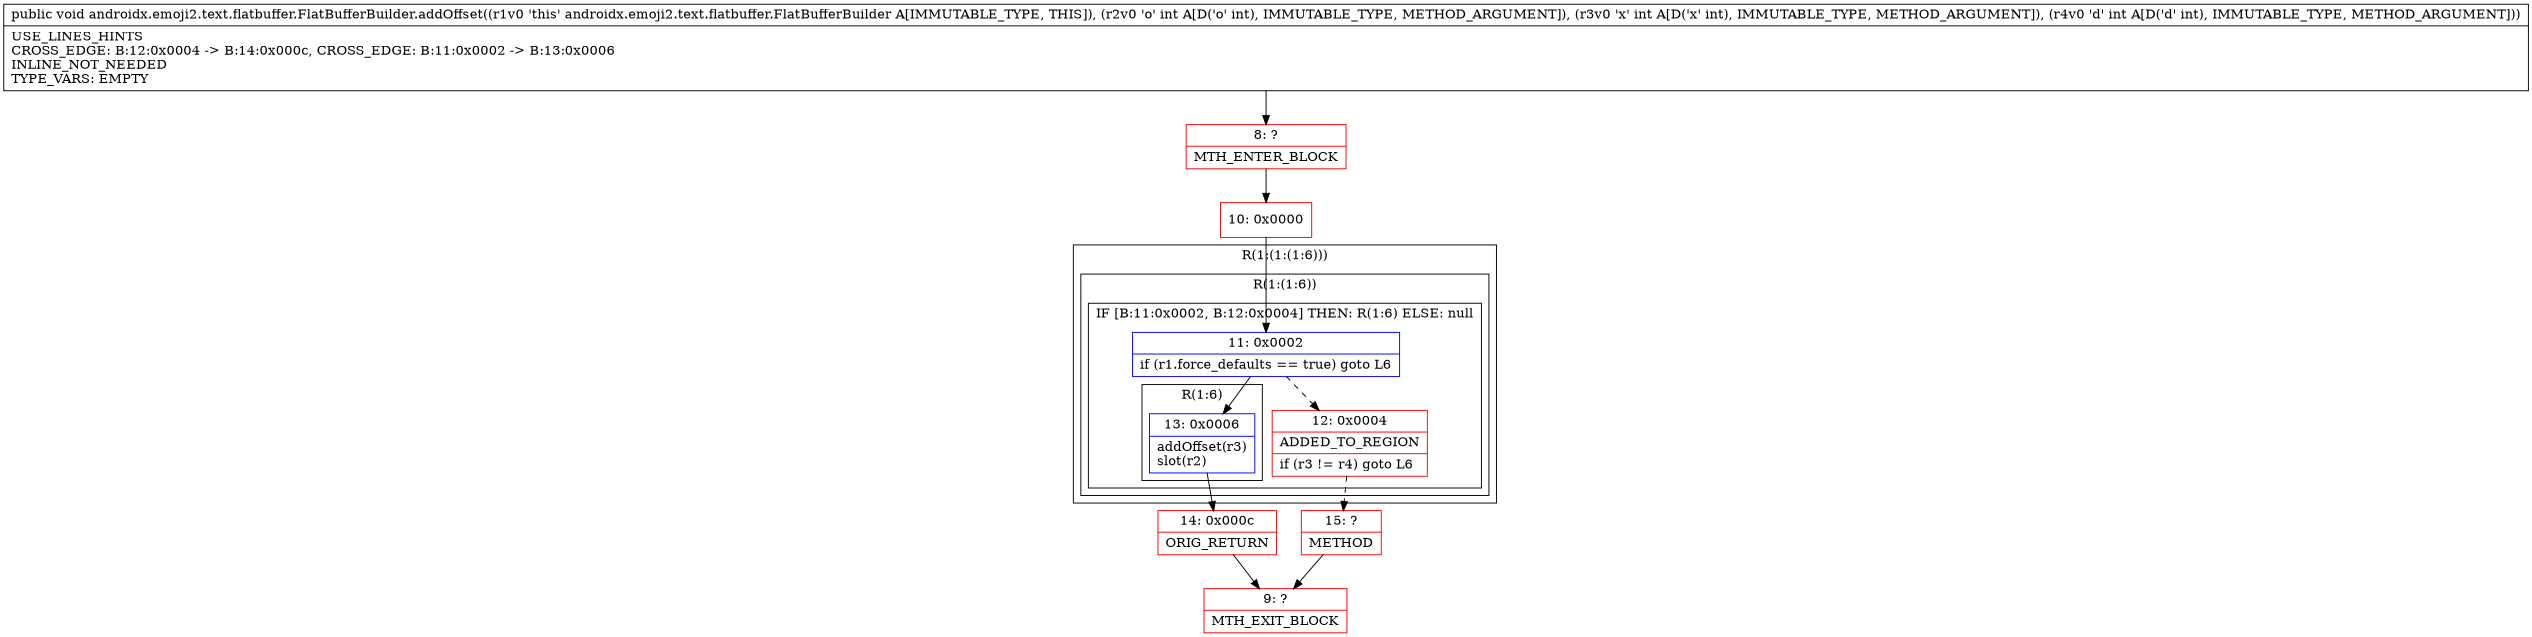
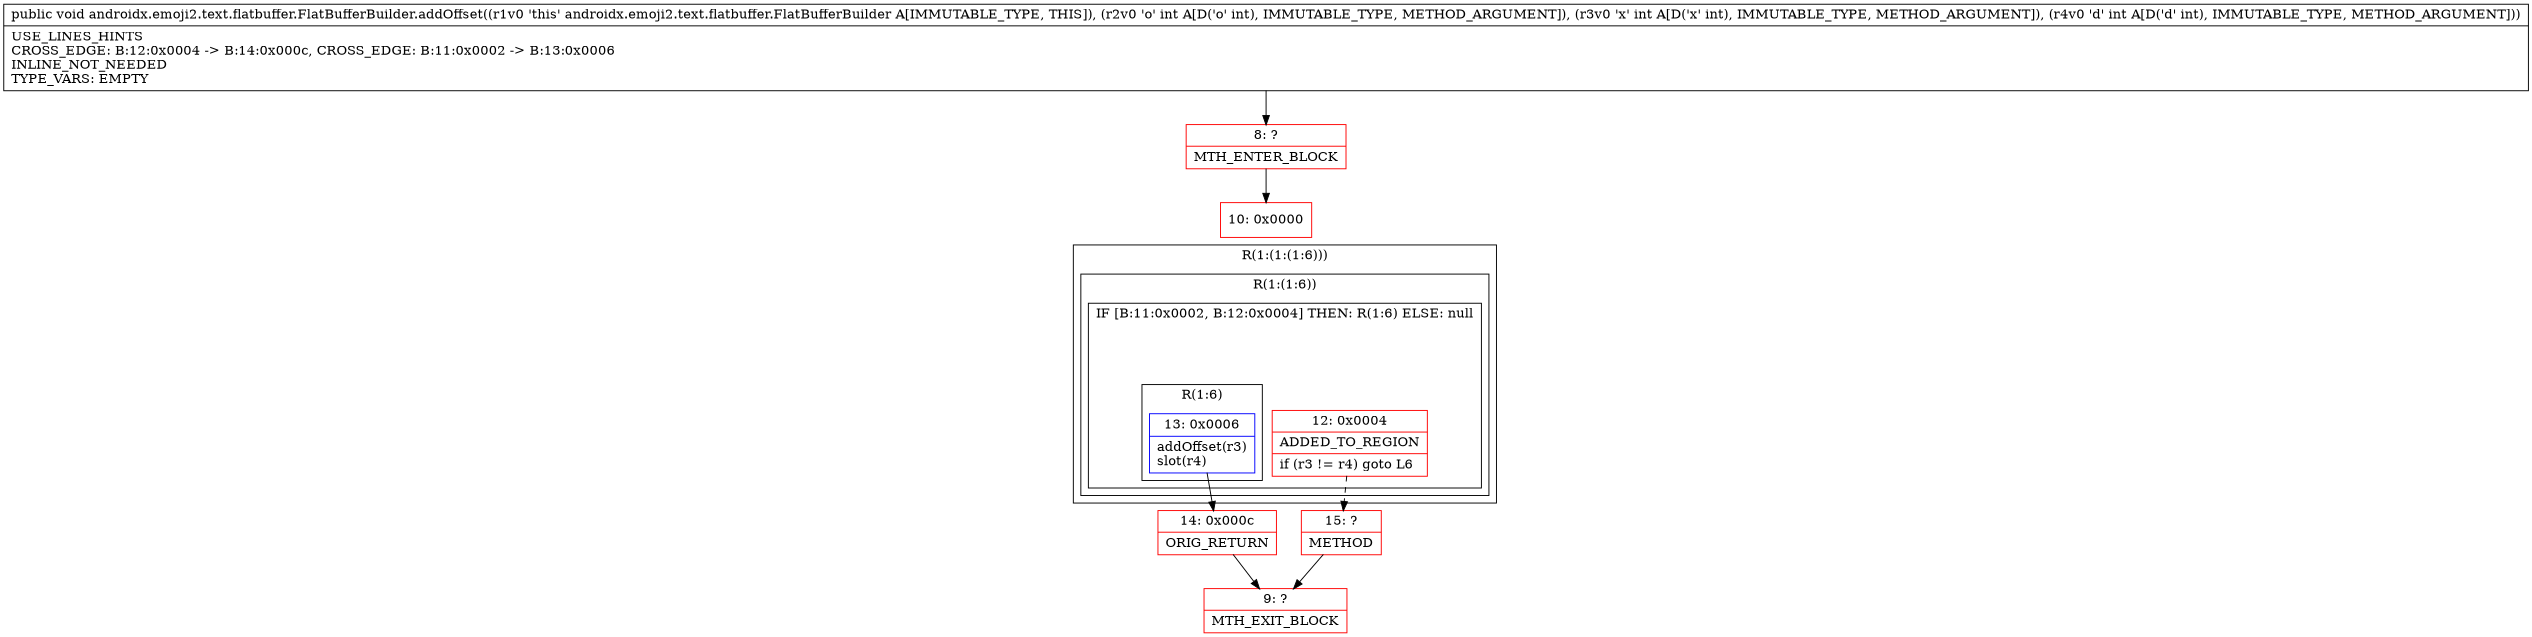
node "11: 0x0002": removed
node "13: 0x0006": text "slot(r2)" -> "slot(r4)"
